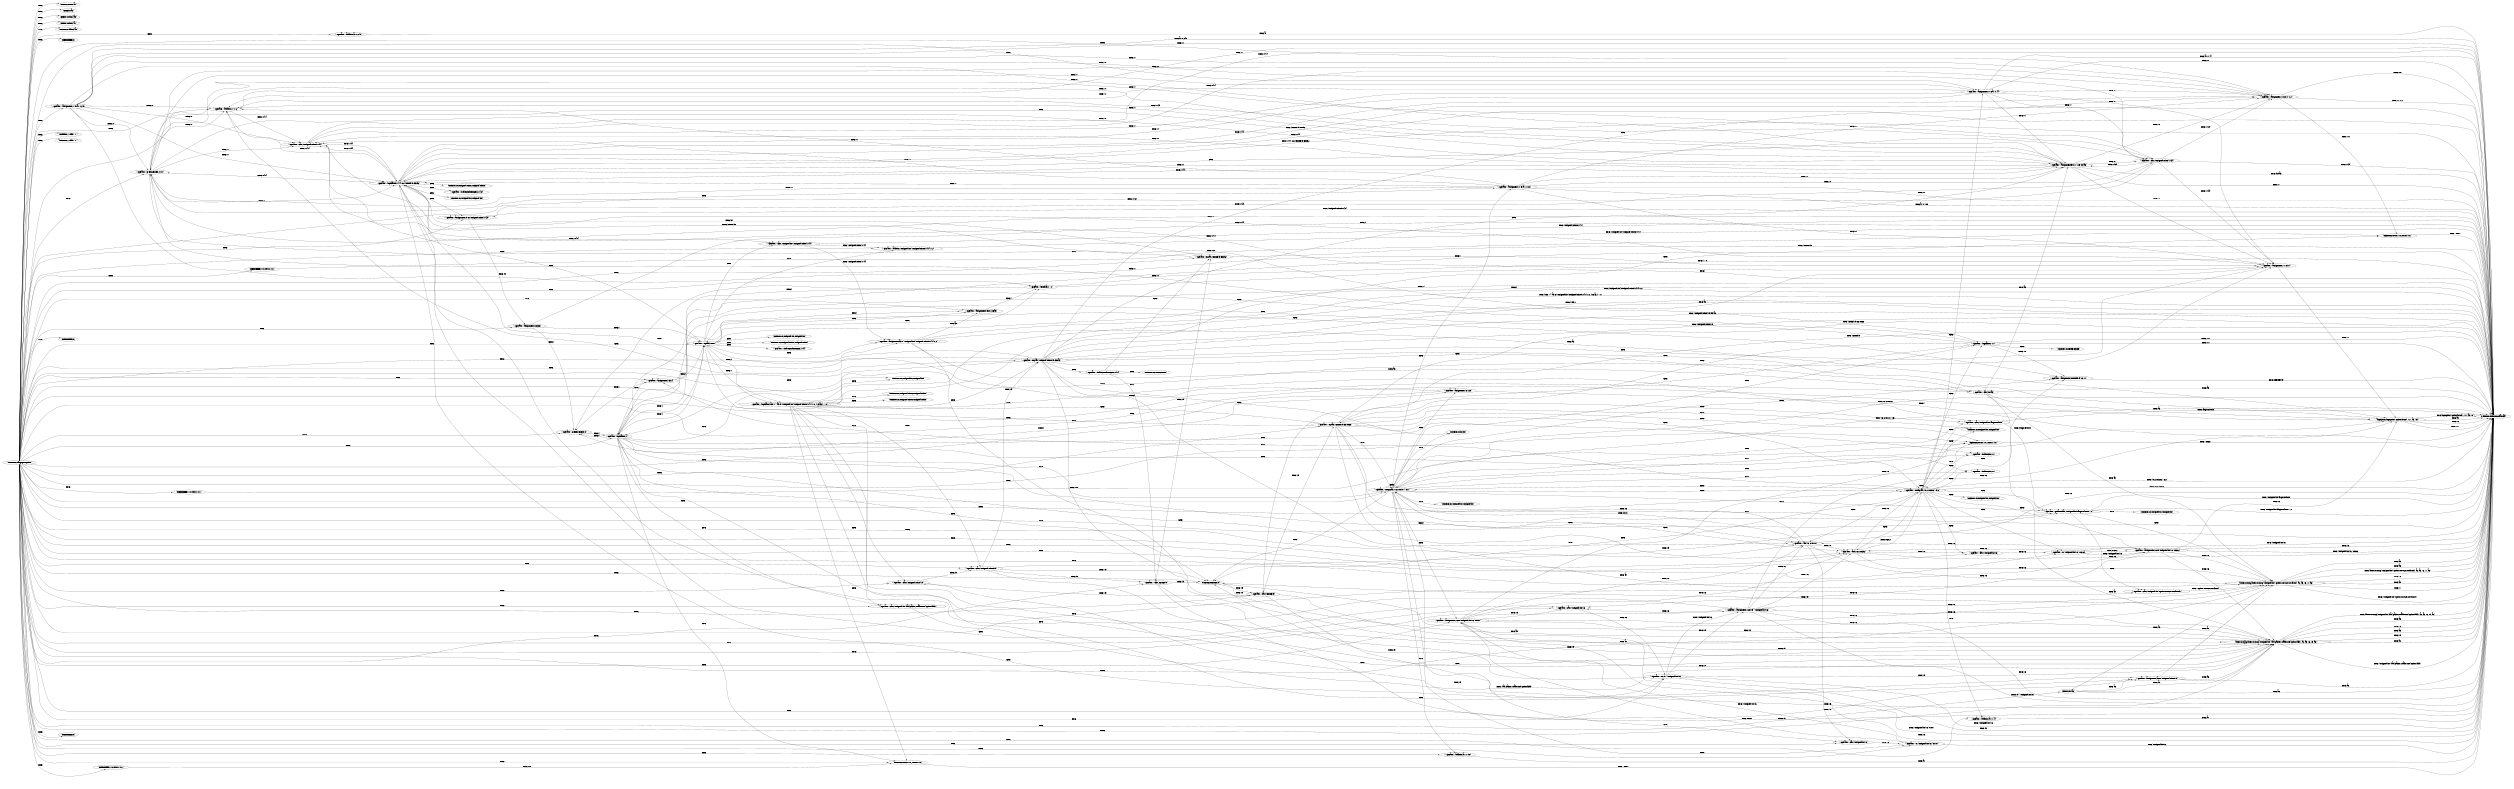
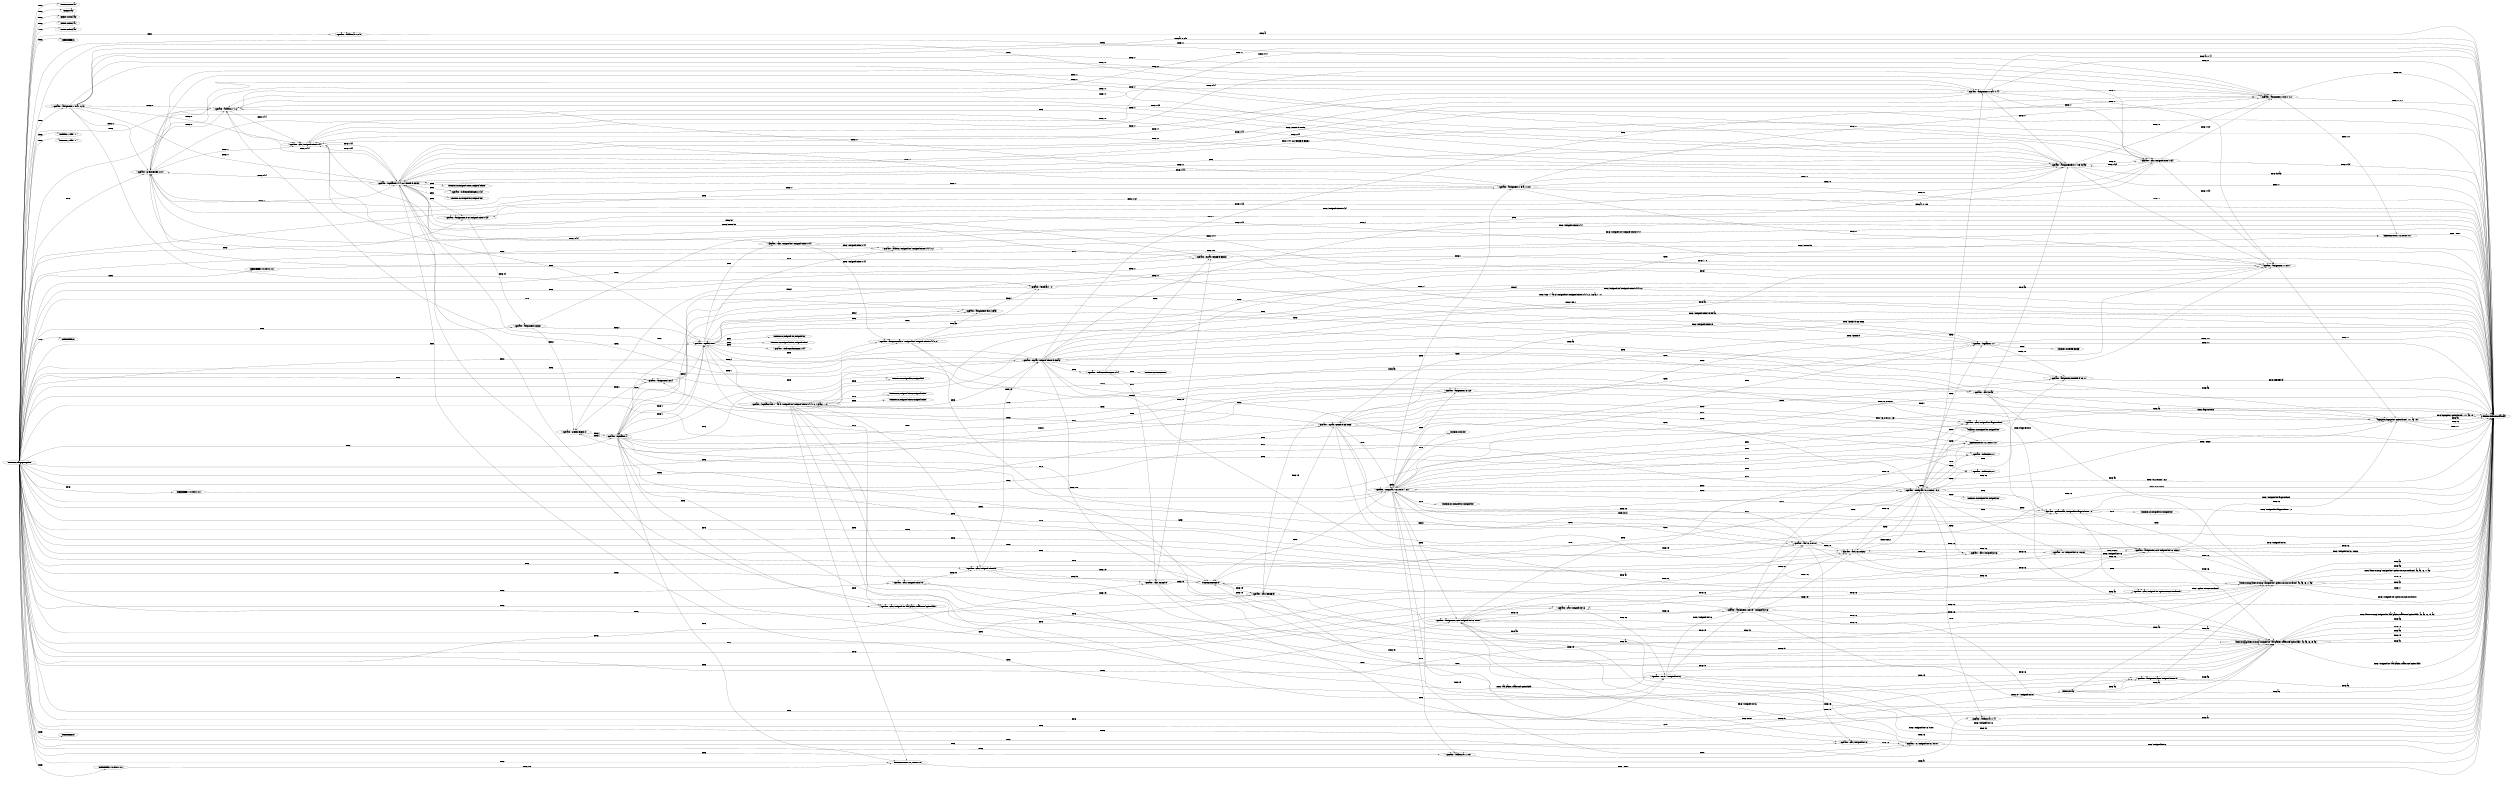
node "(PARAM,__while64 a5)": label "(PARAM,__while64 a5)" -> "(PARAM,__int64 a5)"
edge "(<operator>.assignment,v7 = a1 + 108)" -> "(<operator>.preIncrement,++v7)": label "BYTE: v7" -> "DDG: v7"
edge "(METHOD,udhcp_get_option)" -> "(<operator>.preDecrement,--i)": removed, label "DDG:"
edge "(<operator>.notEquals,(v6 & 0x101) != 1)" -> "(<operator>.cast,(unsigned int)dhcp_verbose)": added, label "CDG:"
